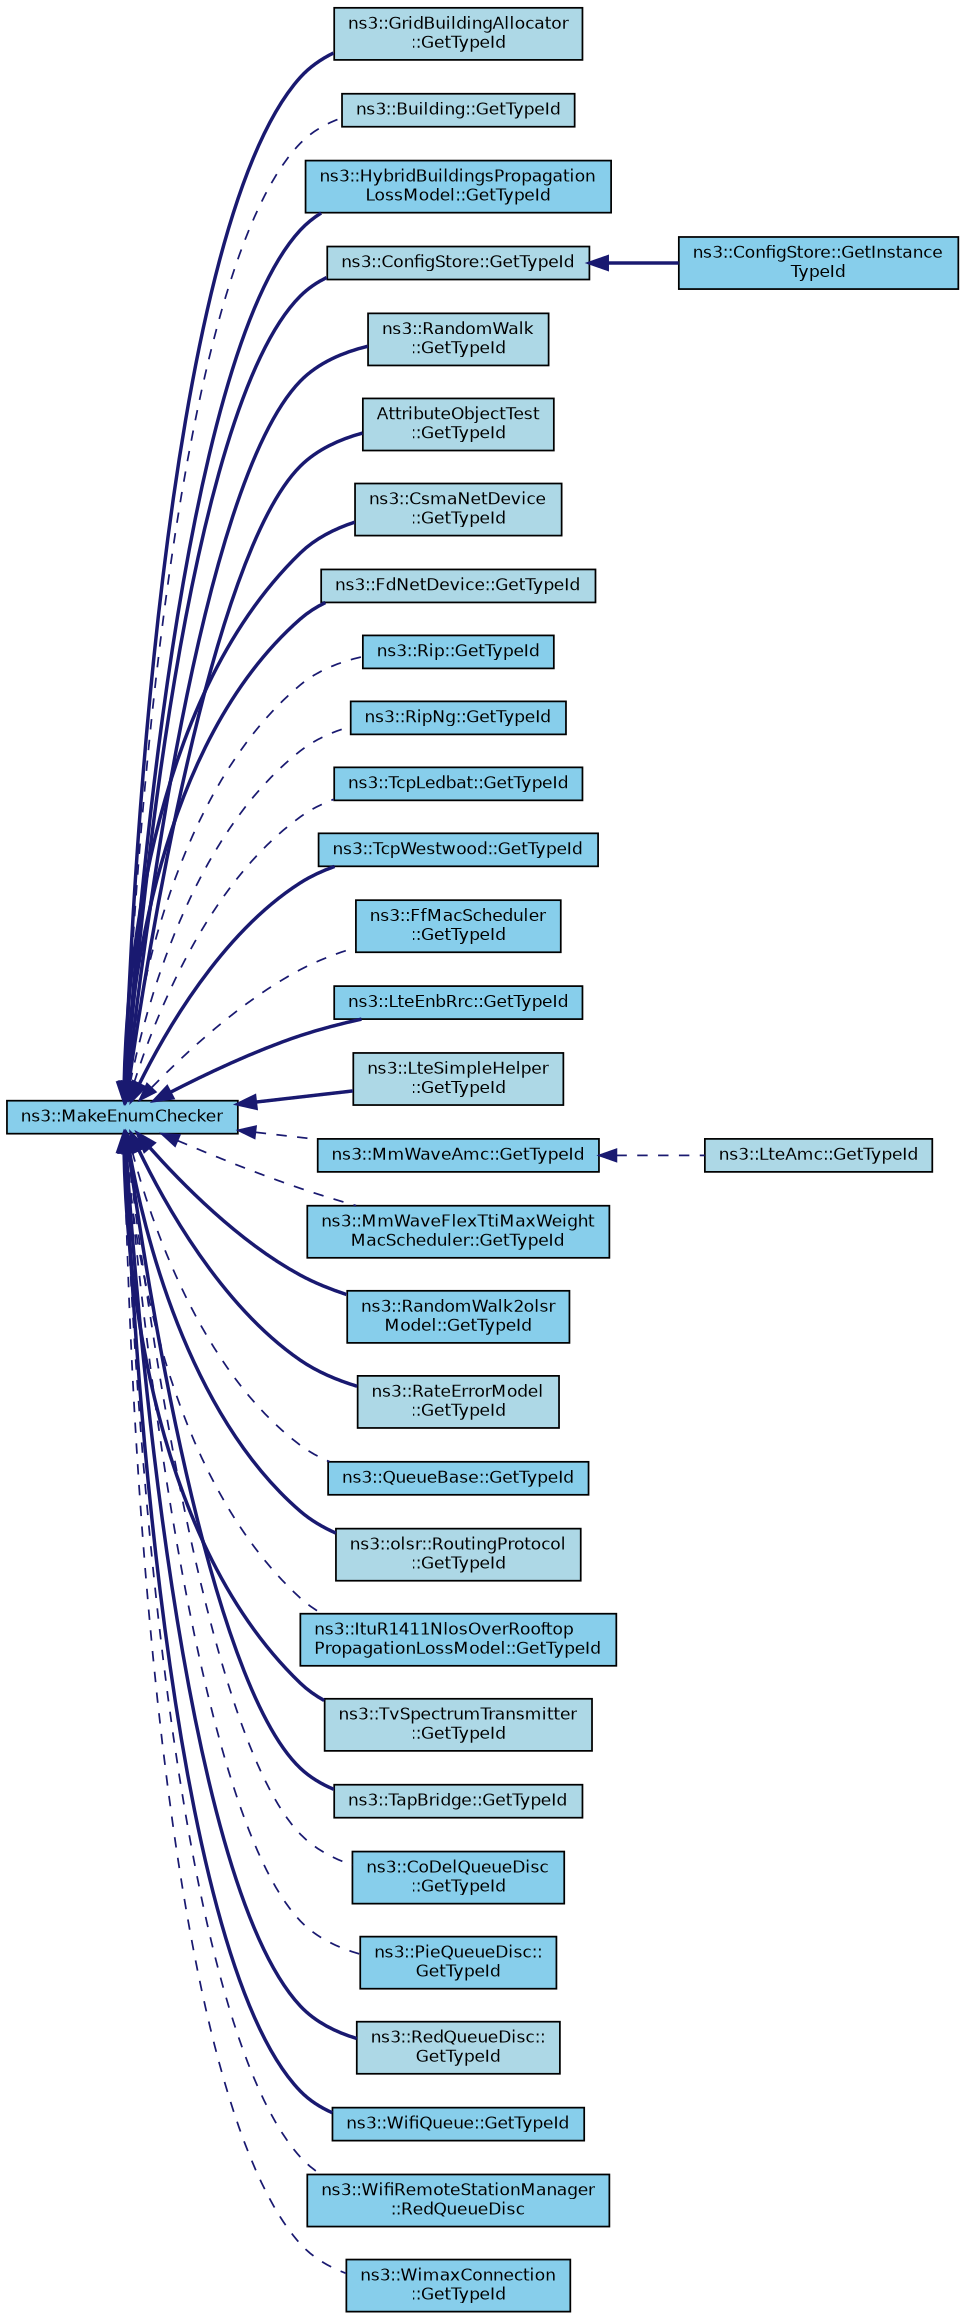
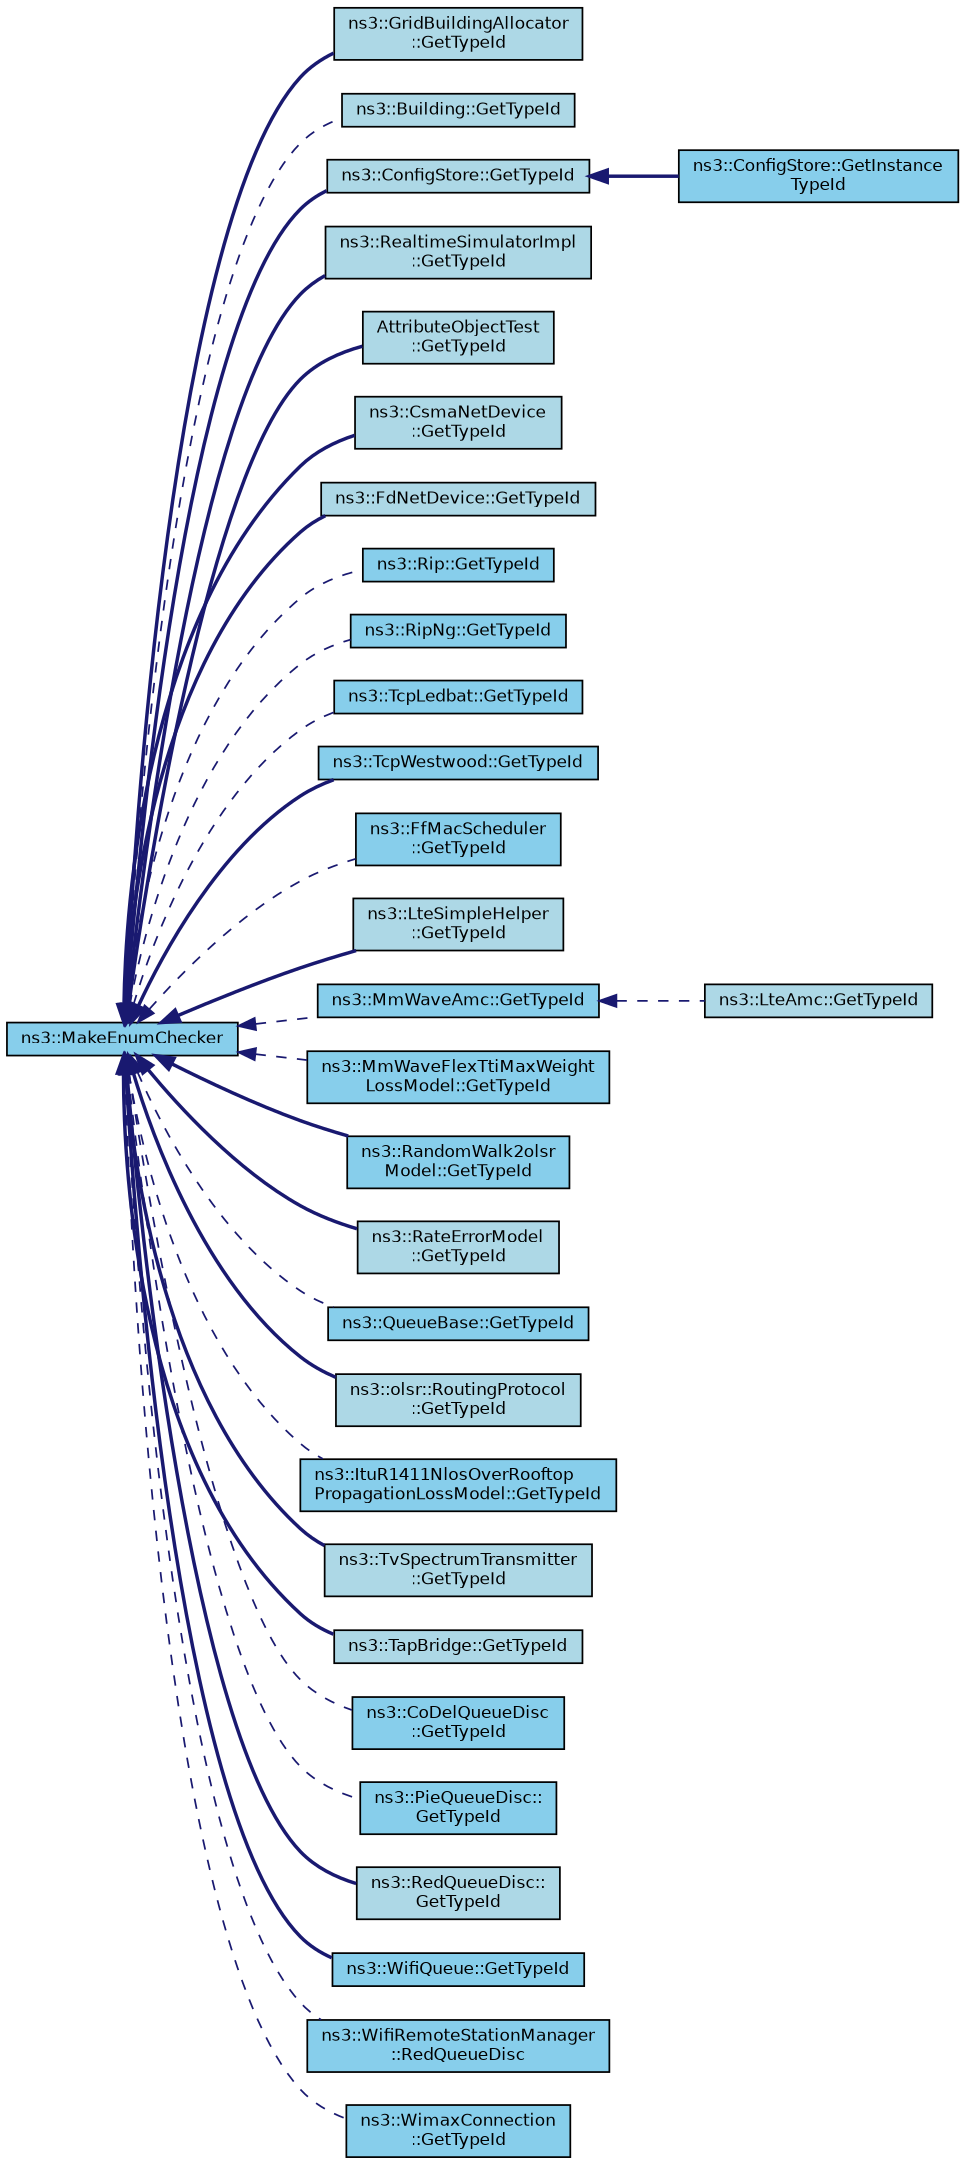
node "ns3::HybridBuildingsPropagation LossModel::GetTypeId": removed
node "ns3::RandomWalk ::GetTypeId": label "ns3::RandomWalk ::GetTypeId" -> "ns3::RealtimeSimulatorImpl ::GetTypeId"
node "ns3::LteEnbRrc::GetTypeId": removed
node "ns3::MmWaveFlexTtiMaxWeight MacScheduler::GetTypeId": label "ns3::MmWaveFlexTtiMaxWeight MacScheduler::GetTypeId" -> "ns3::MmWaveFlexTtiMaxWeight LossModel::GetTypeId"
